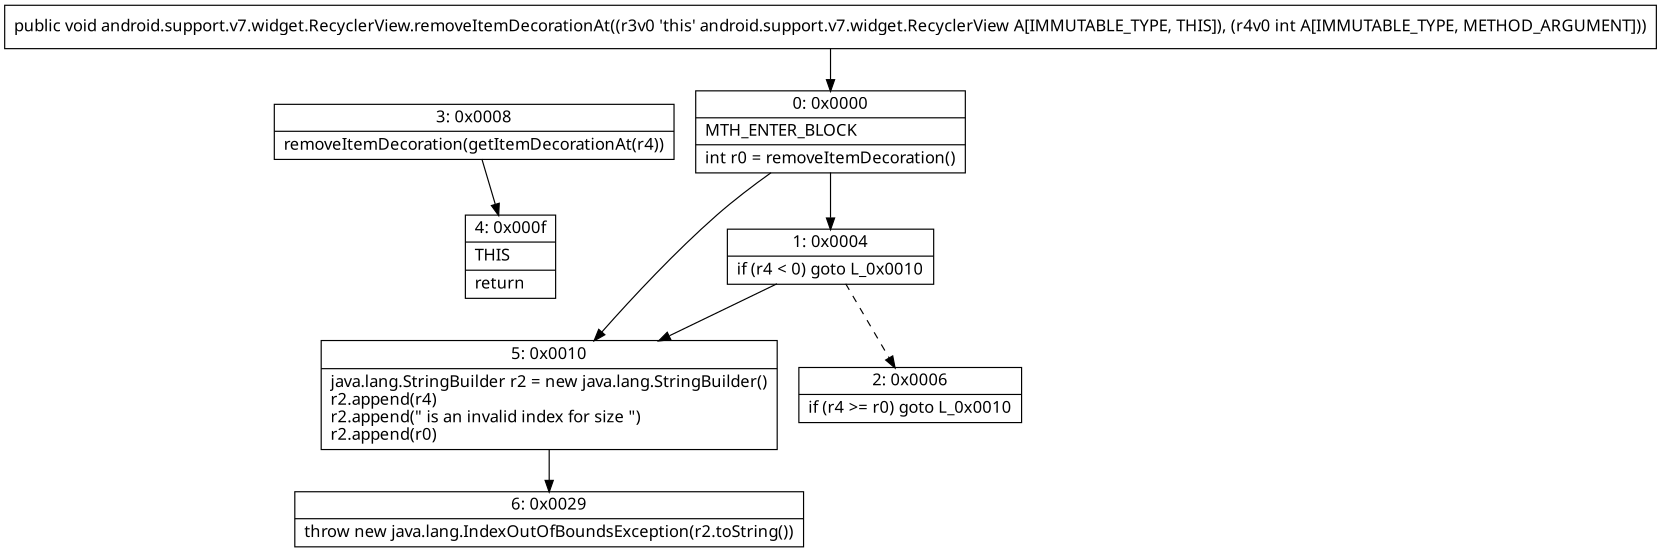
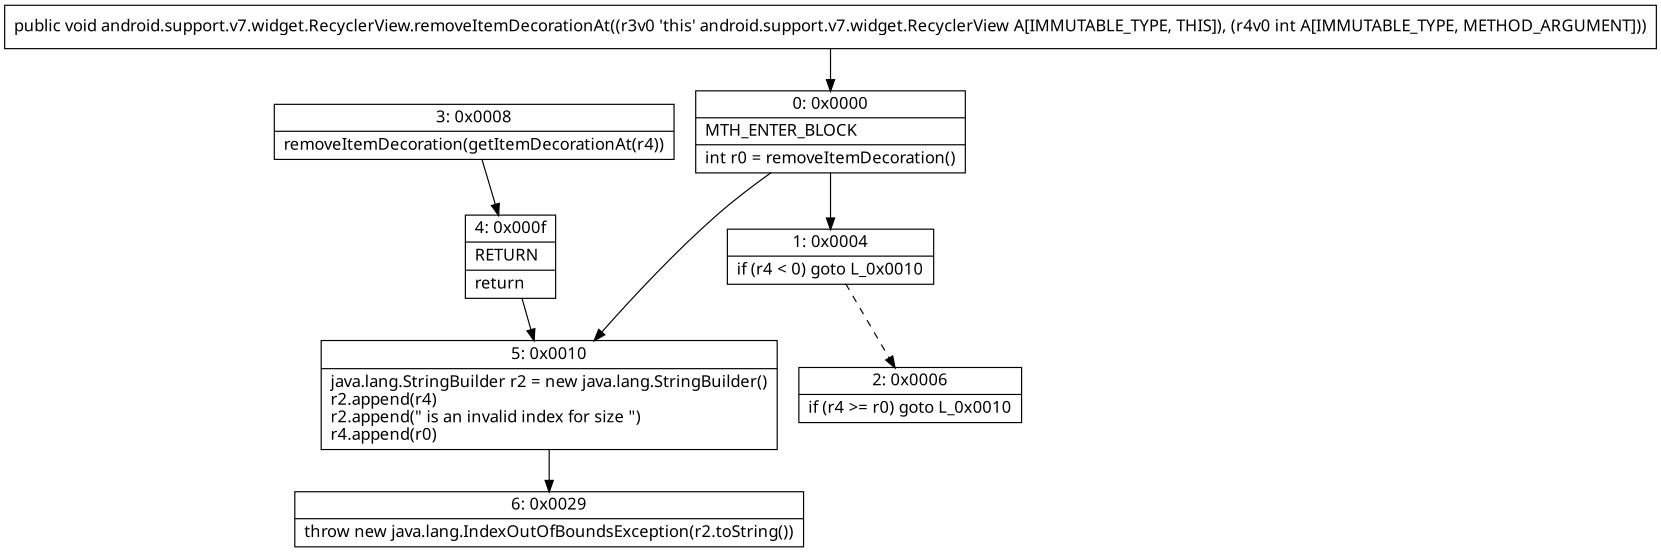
node "4: 0x000f": text "THIS" -> "RETURN"
edge "1: 0x0004" -> "5: 0x0010": now "4: 0x000f" -> "5: 0x0010"
node "5: 0x0010": text "r2.append(r0)" -> "r4.append(r0)"
